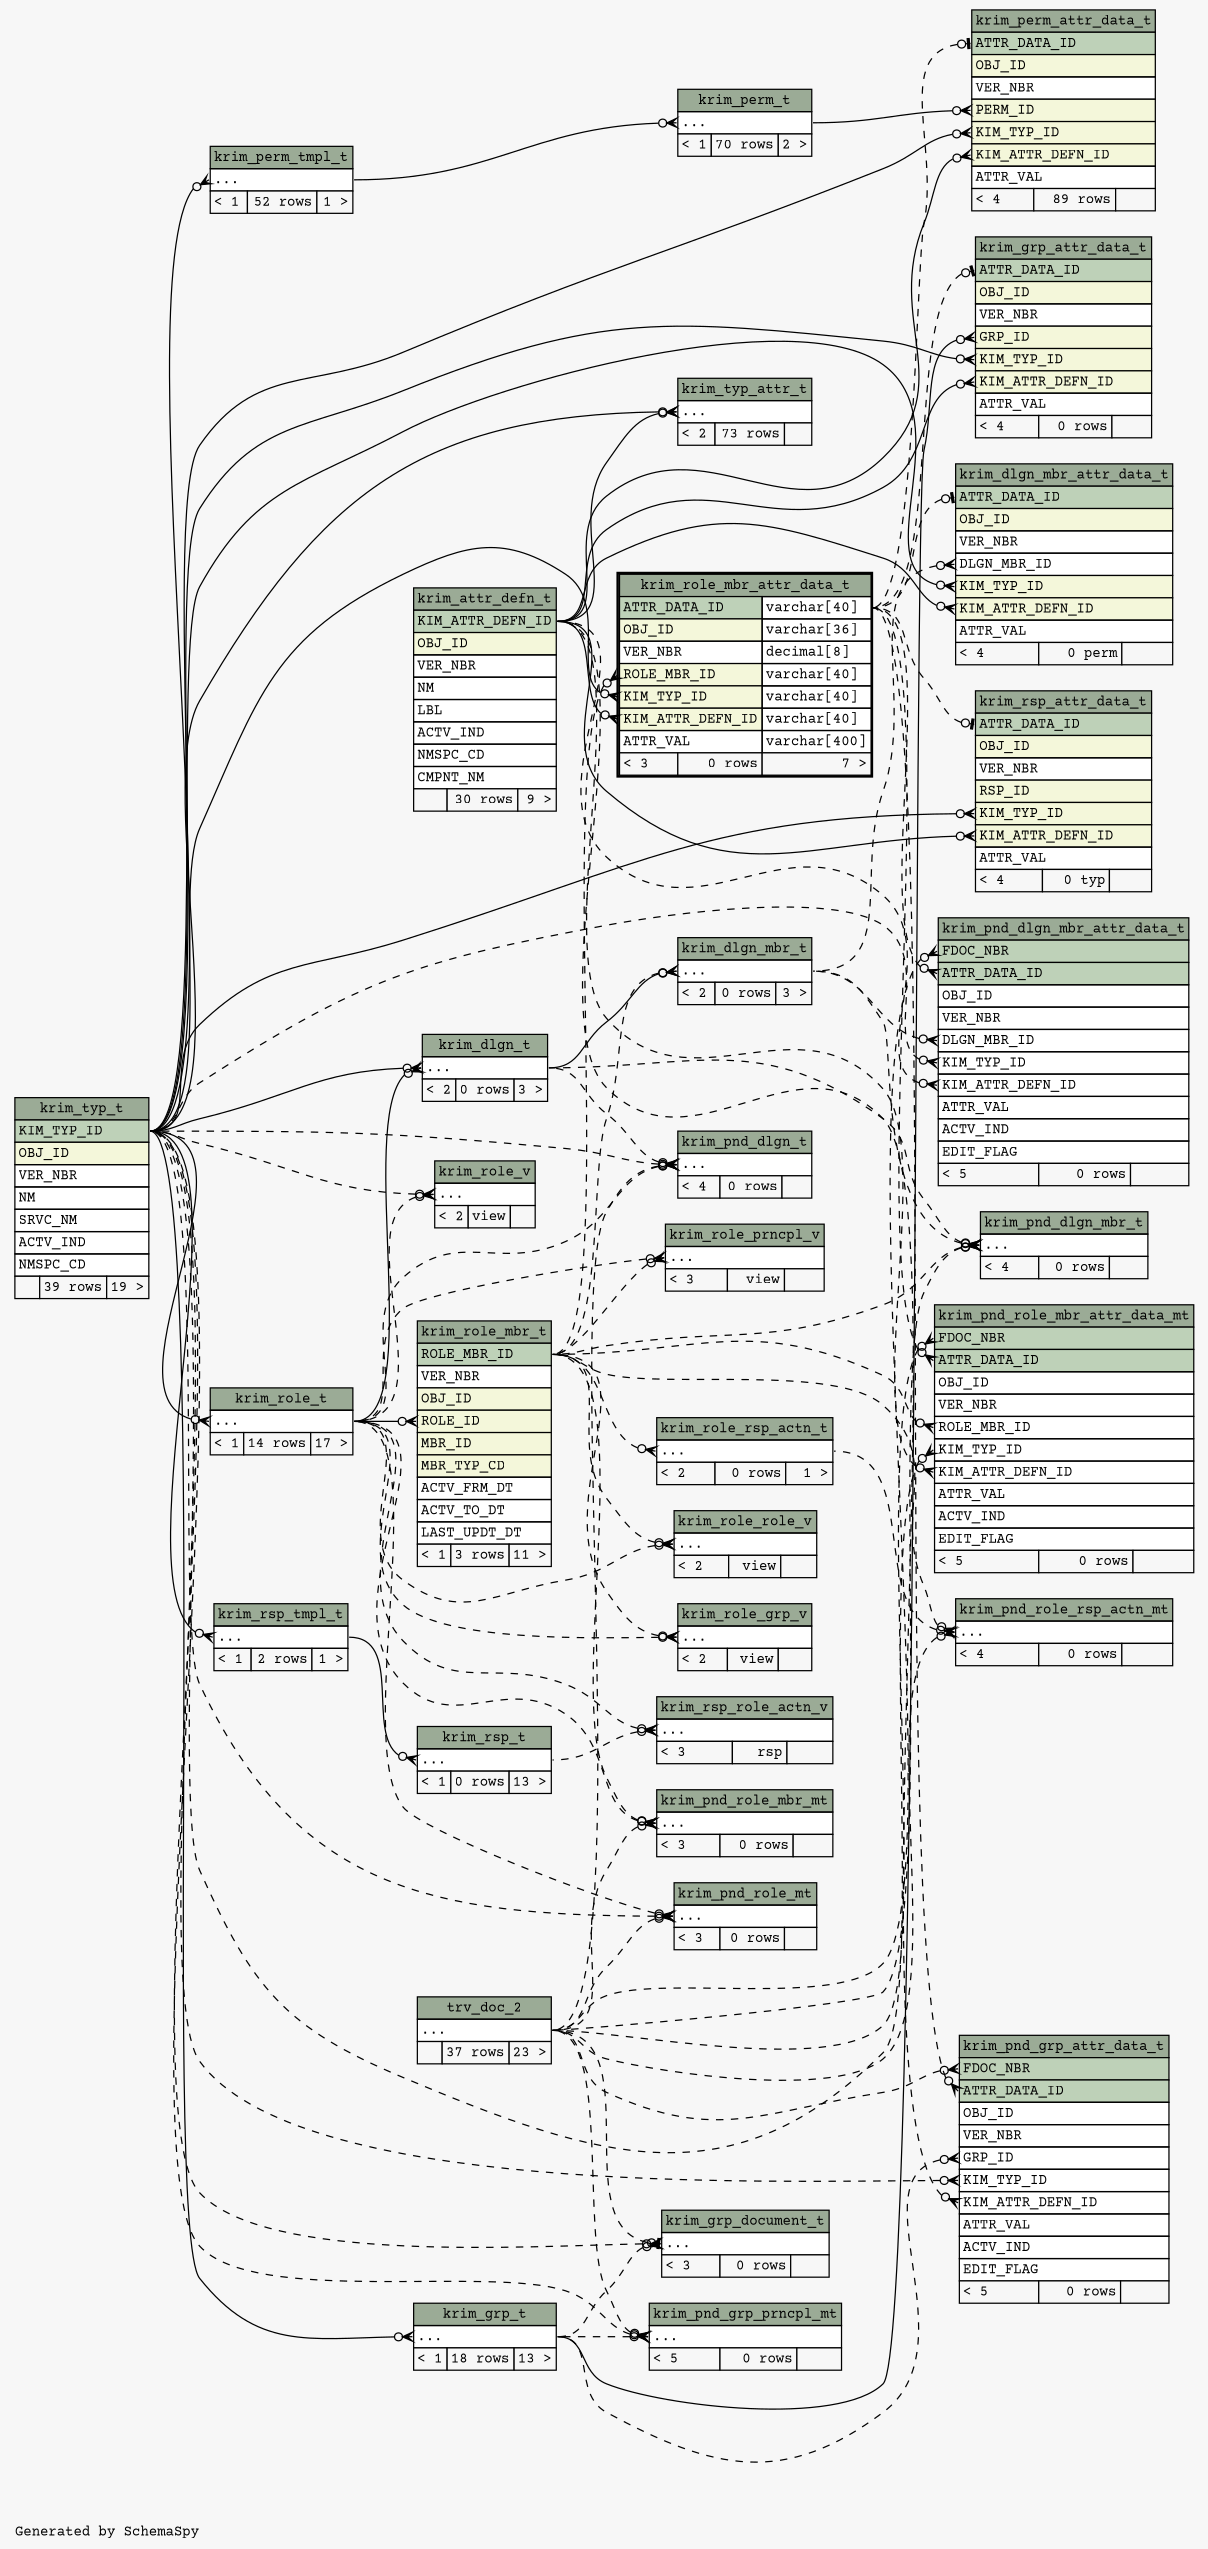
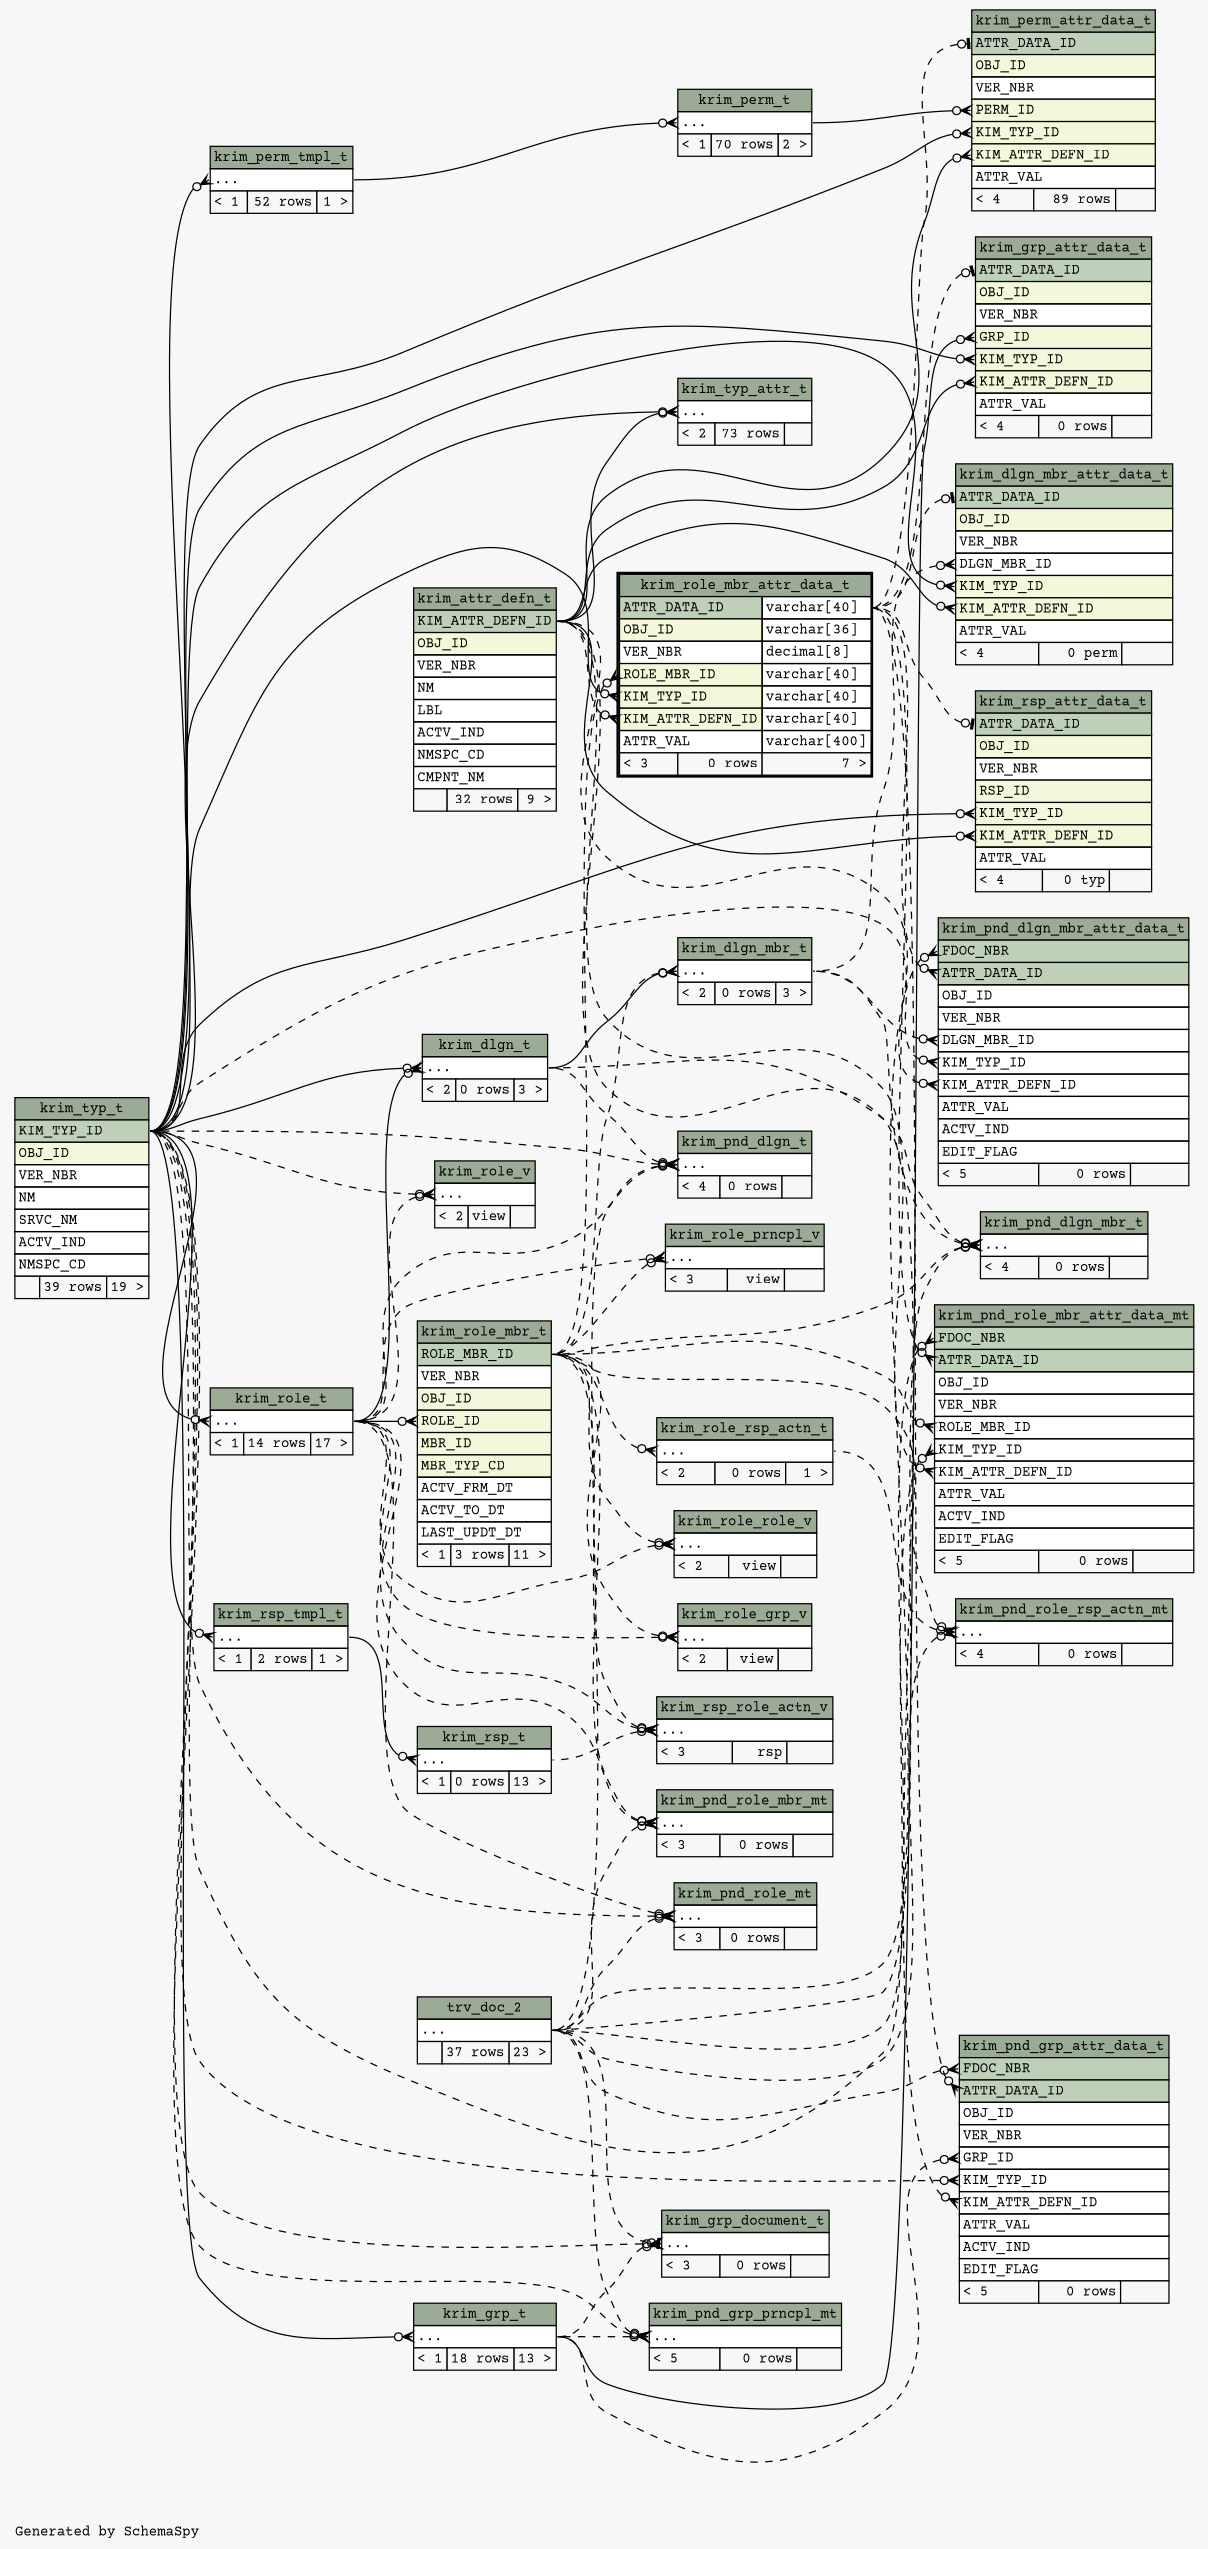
edge "krim_attr_defn_t" -> "krim_role_mbr_attr_data_t": style solid -> dashed
node "krim_attr_defn_t": text "30 rows" -> "32 rows"
edge "krim_role_mbr_t" -> "krim_rsp_role_actn_v": added
